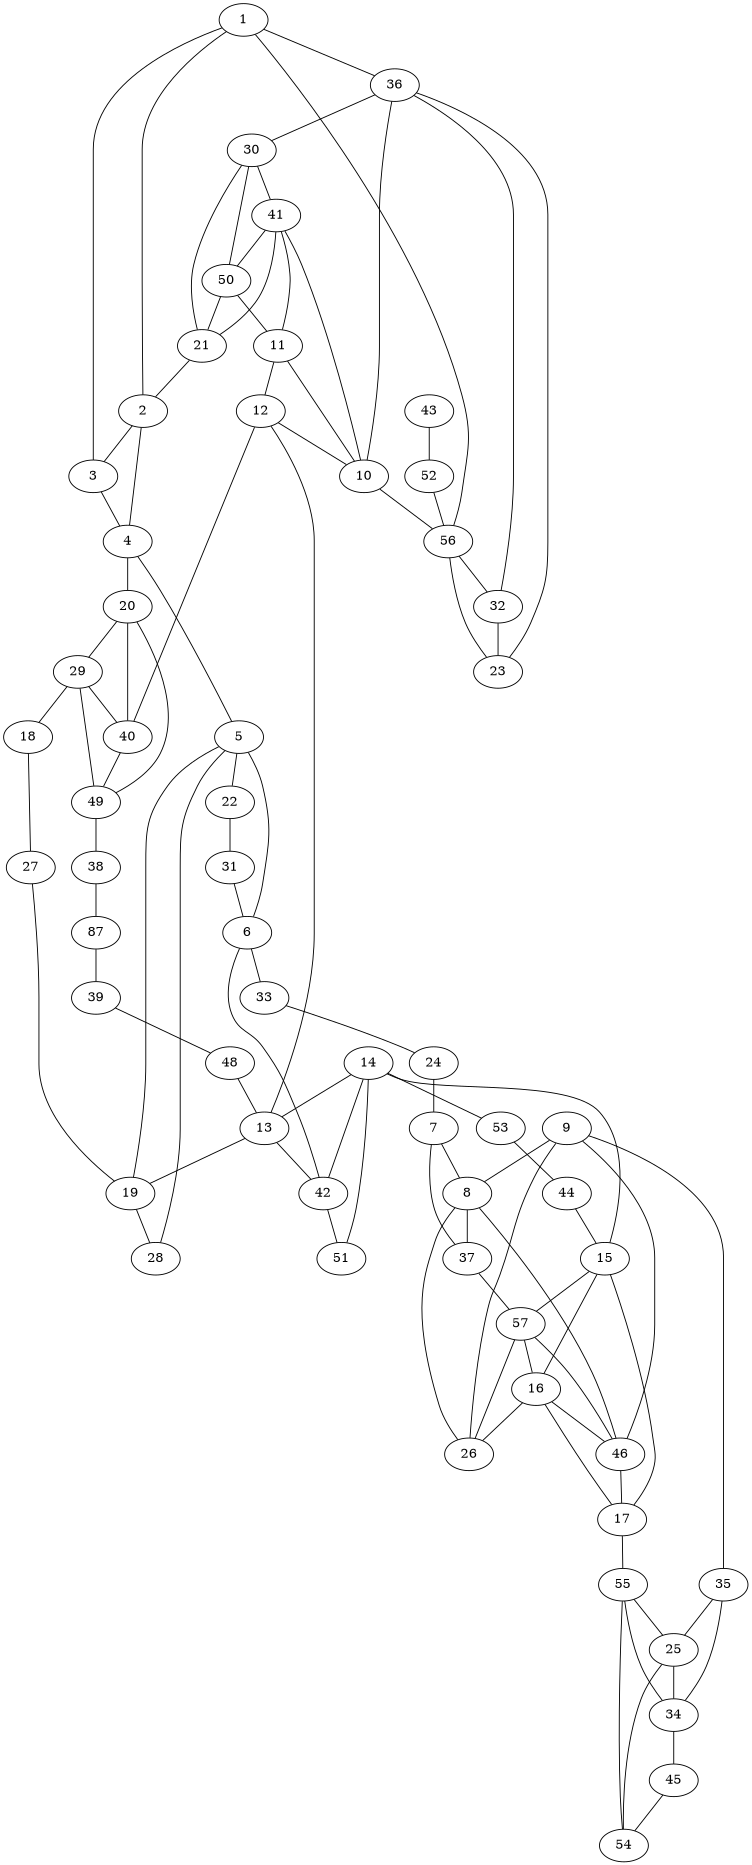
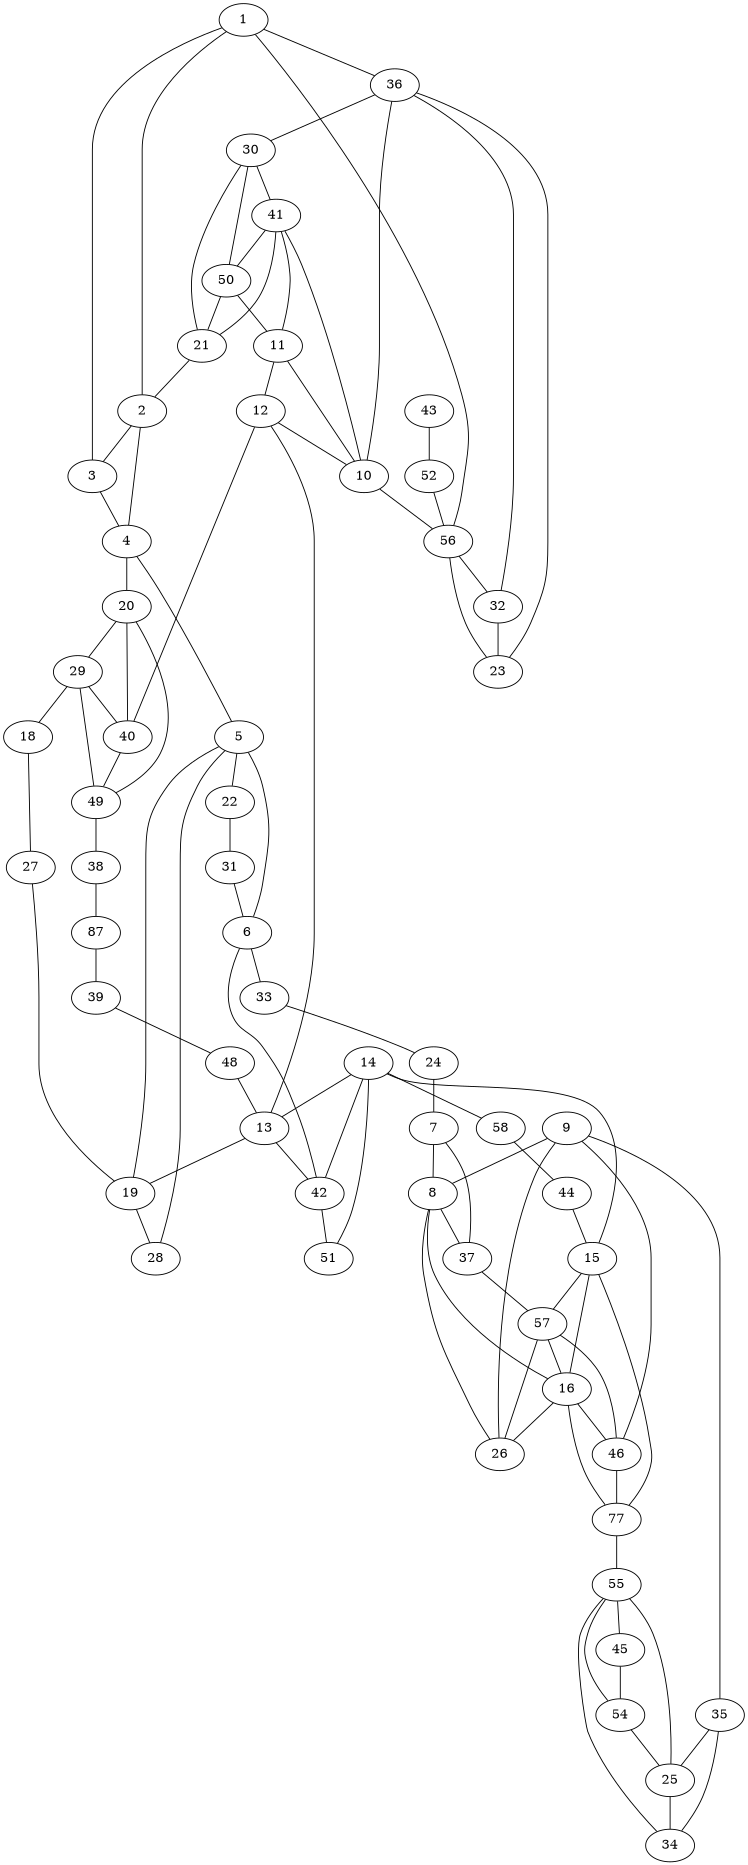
node "53": label "53" -> "58"
edge "8" -- "46": now "8" -- "16"
node "17": label "17" -> "77"
edge "34" -- "45": now "55" -- "45"
